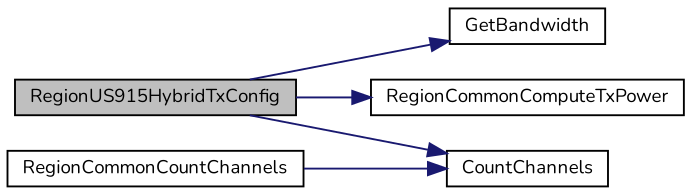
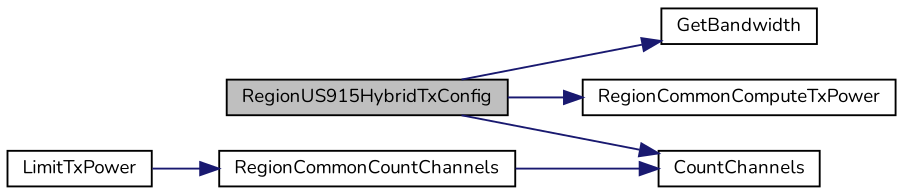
node "LimitTxPower": added
